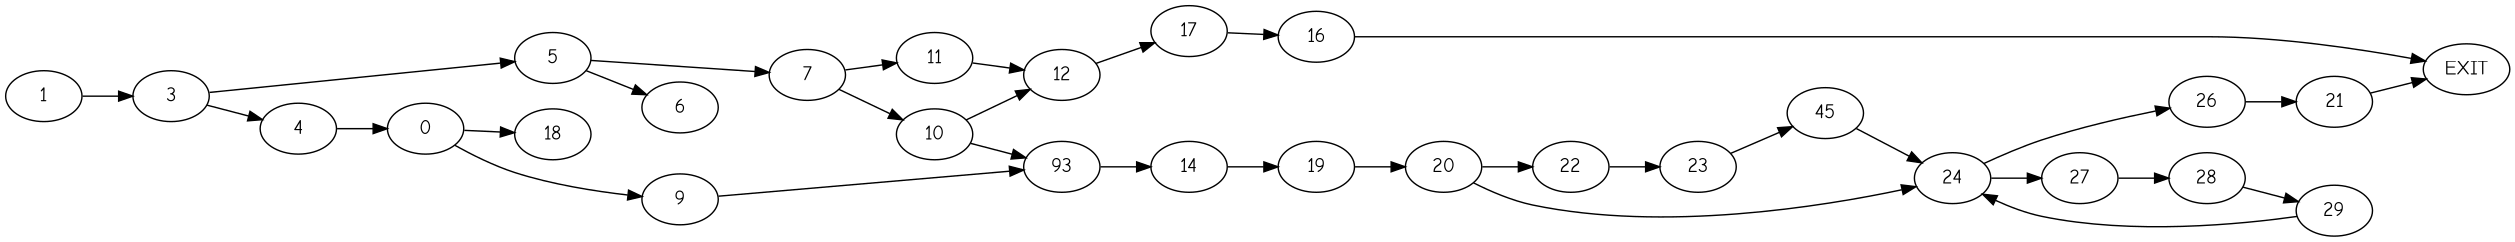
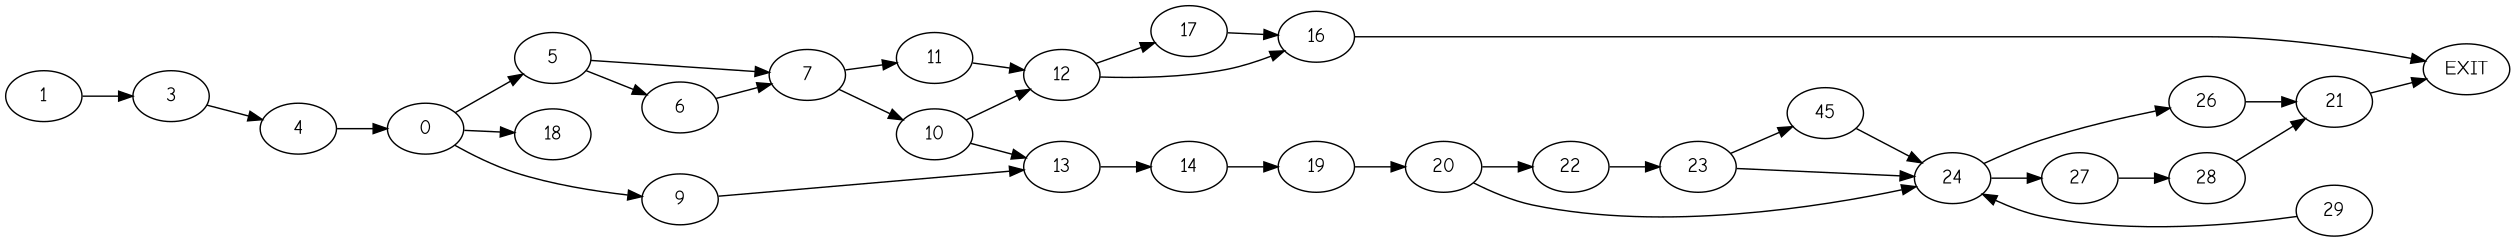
edge "12" -> "16": added
edge "3" -> "5": now "0" -> "5"
edge "6" -> "7": added
node "93": label "93" -> "13"
edge "23" -> "24": added
edge "28" -> "29": now "28" -> "21"
